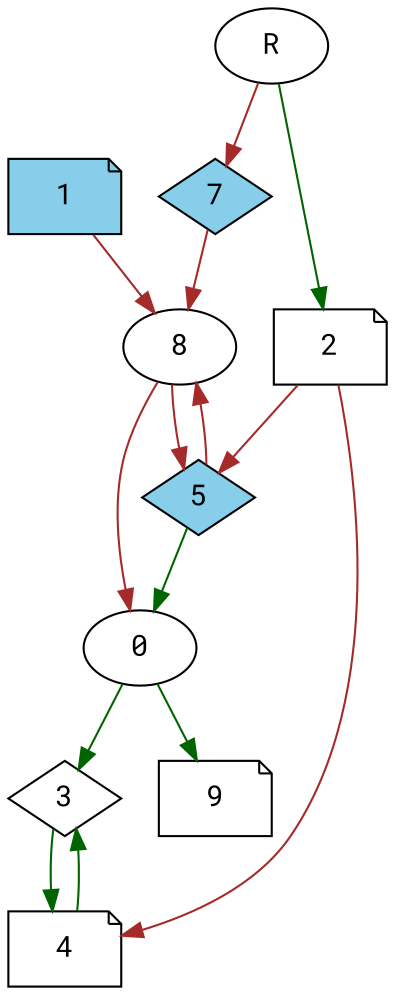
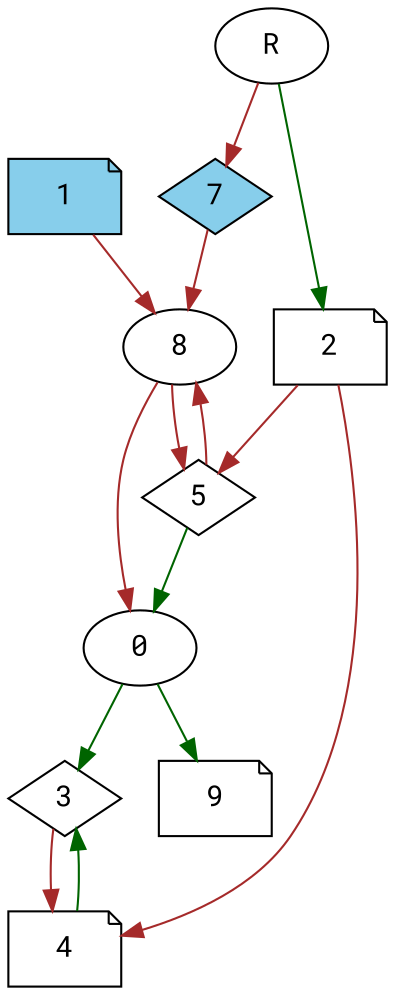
node "5": fillcolor skyblue -> white
edge "3" -> "4": color darkgreen -> brown
